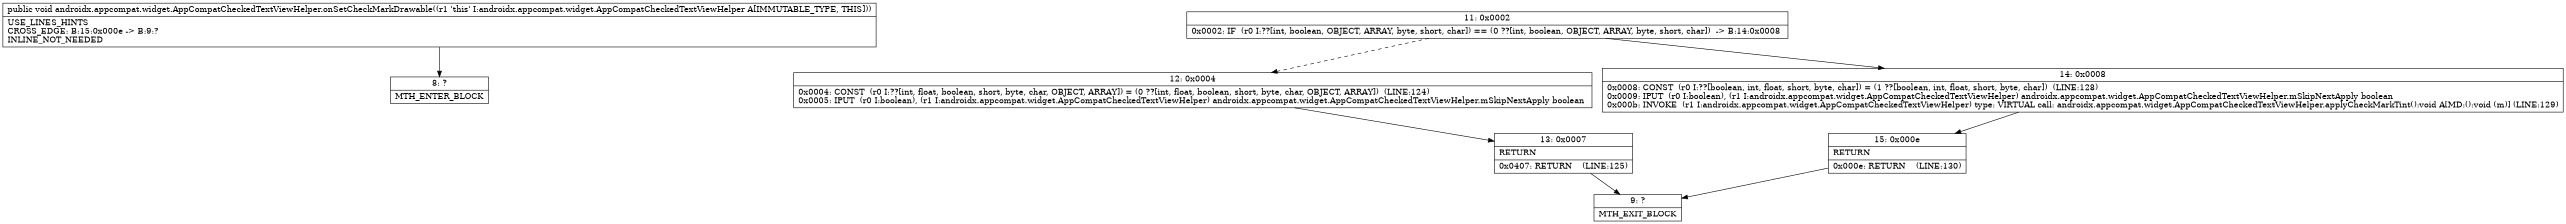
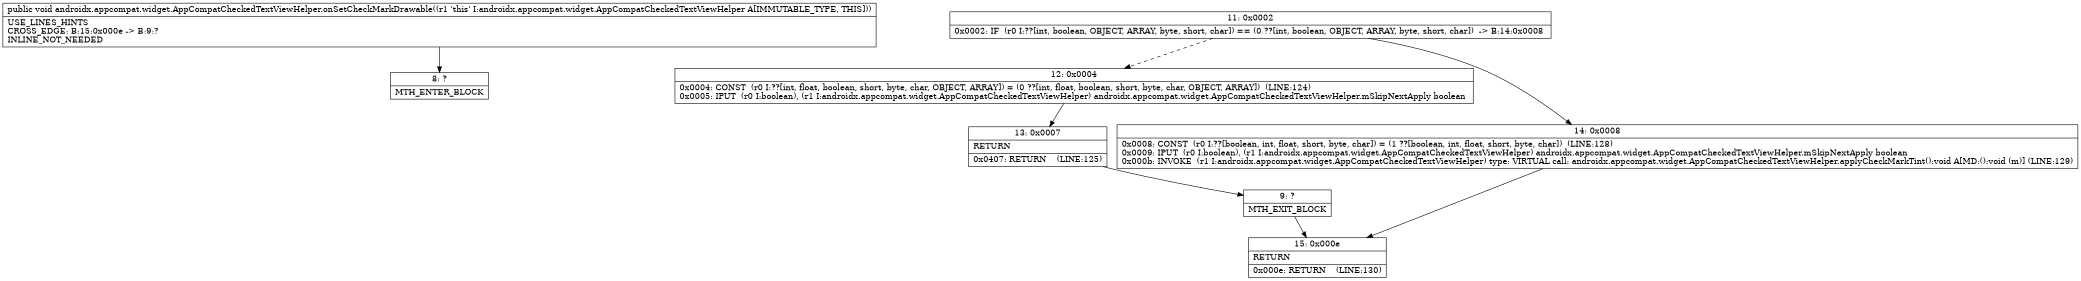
edge "15: 0x000e" -> "9: ?": reversed
